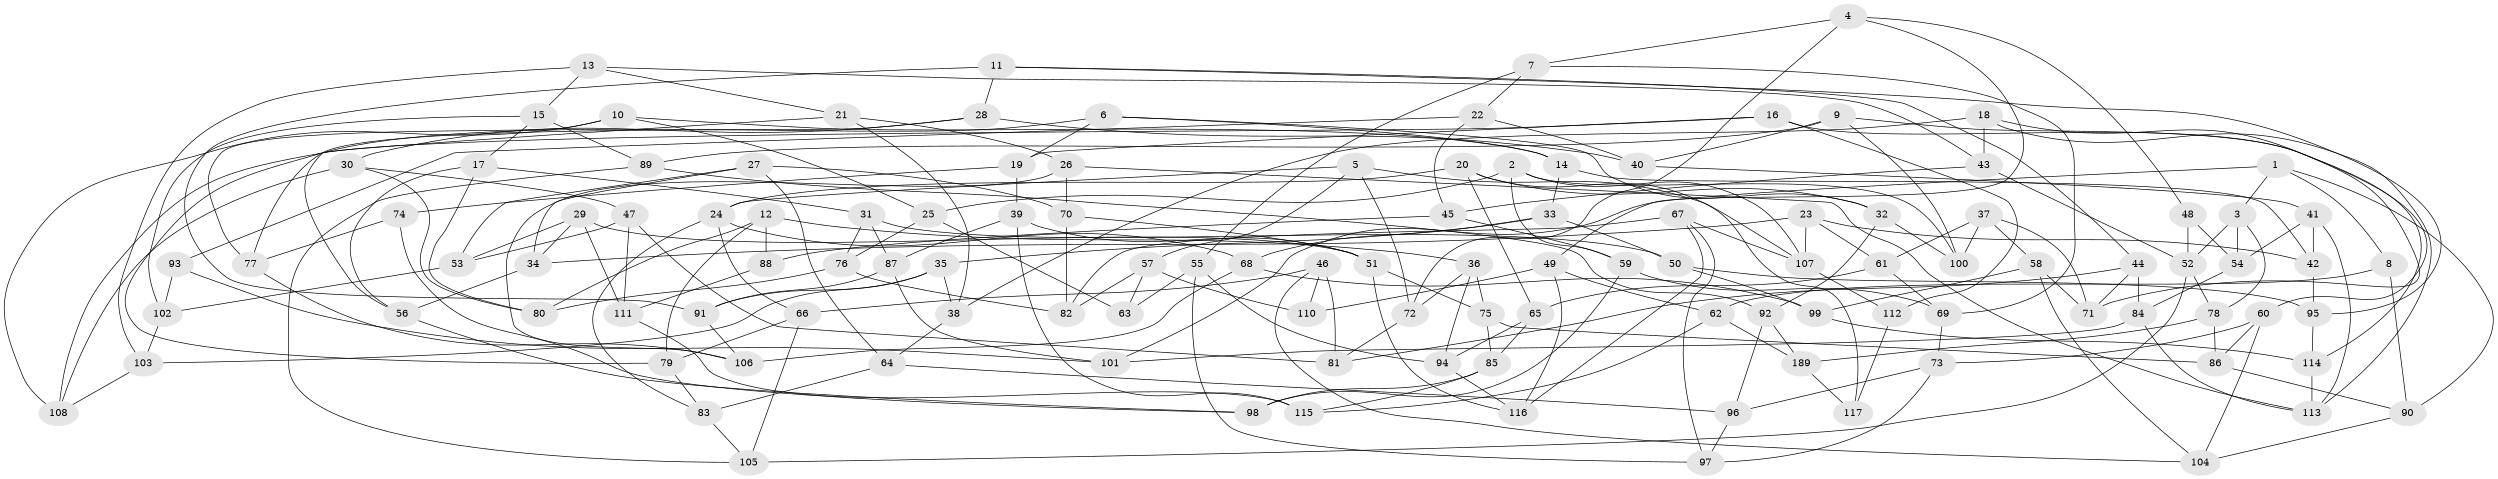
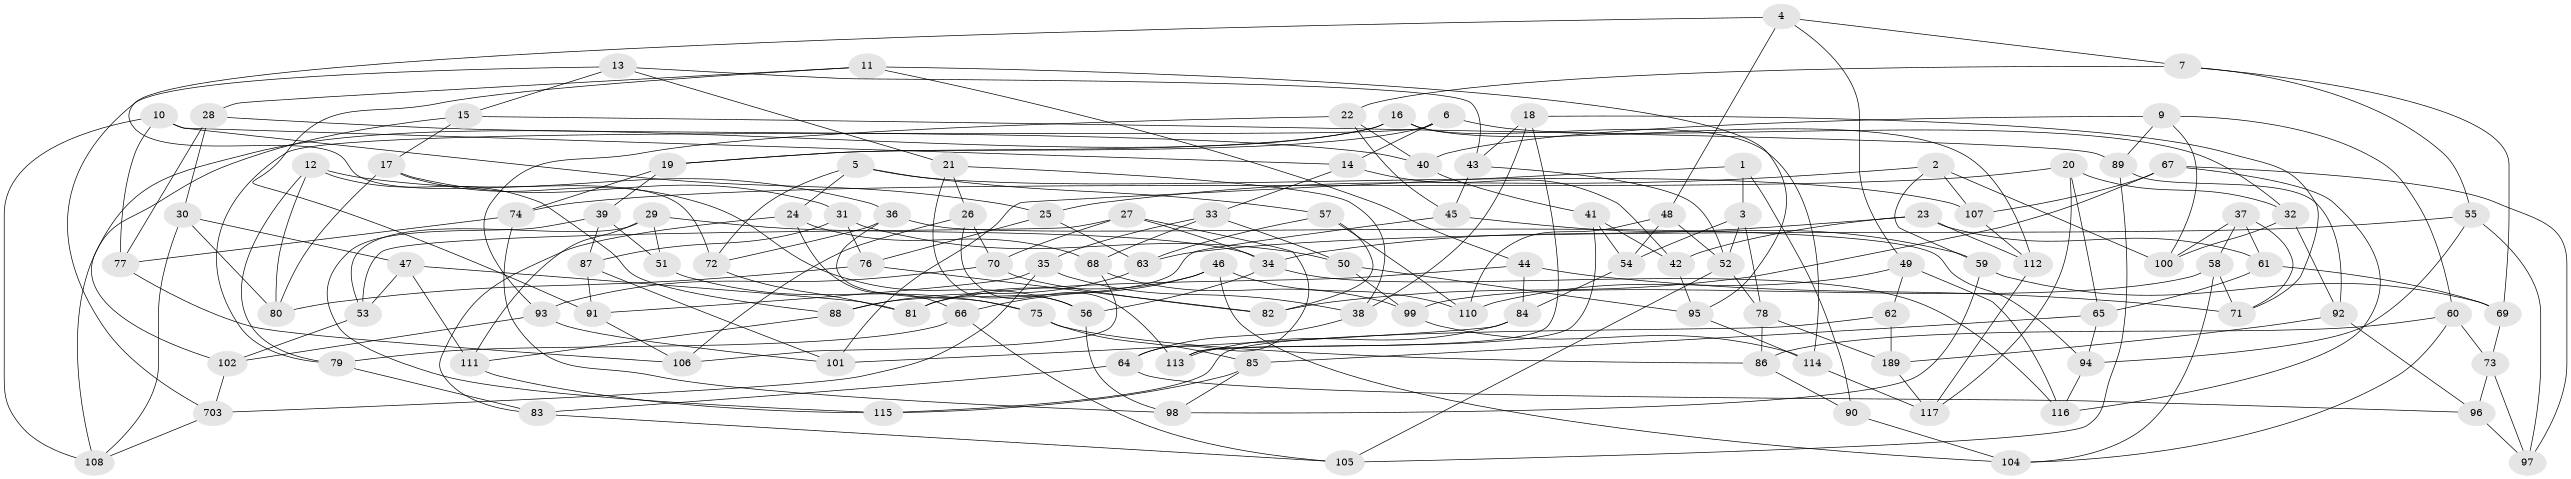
edge "20" -- "24": now "20" -- "74"
edge "70" -- "51": now "70" -- "93"
edge "23" -- "107": now "23" -- "112"
edge "48" -- "110": added
node "8": removed
edge "63" -- "88": added
node "103": label "103" -> "703"
edge "51" -- "116": now "34" -- "116"
edge "114" -- "113": now "114" -- "117"
